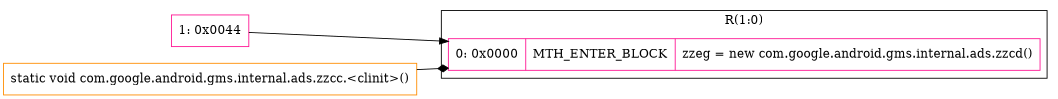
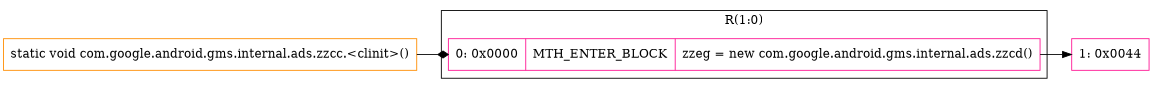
edge "1: 0x0044" -> "0: 0x0000": reversed
